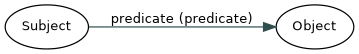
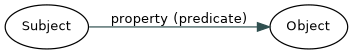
edge "Subject" -> "Object": label "predicate (predicate)" -> "property (predicate)"
